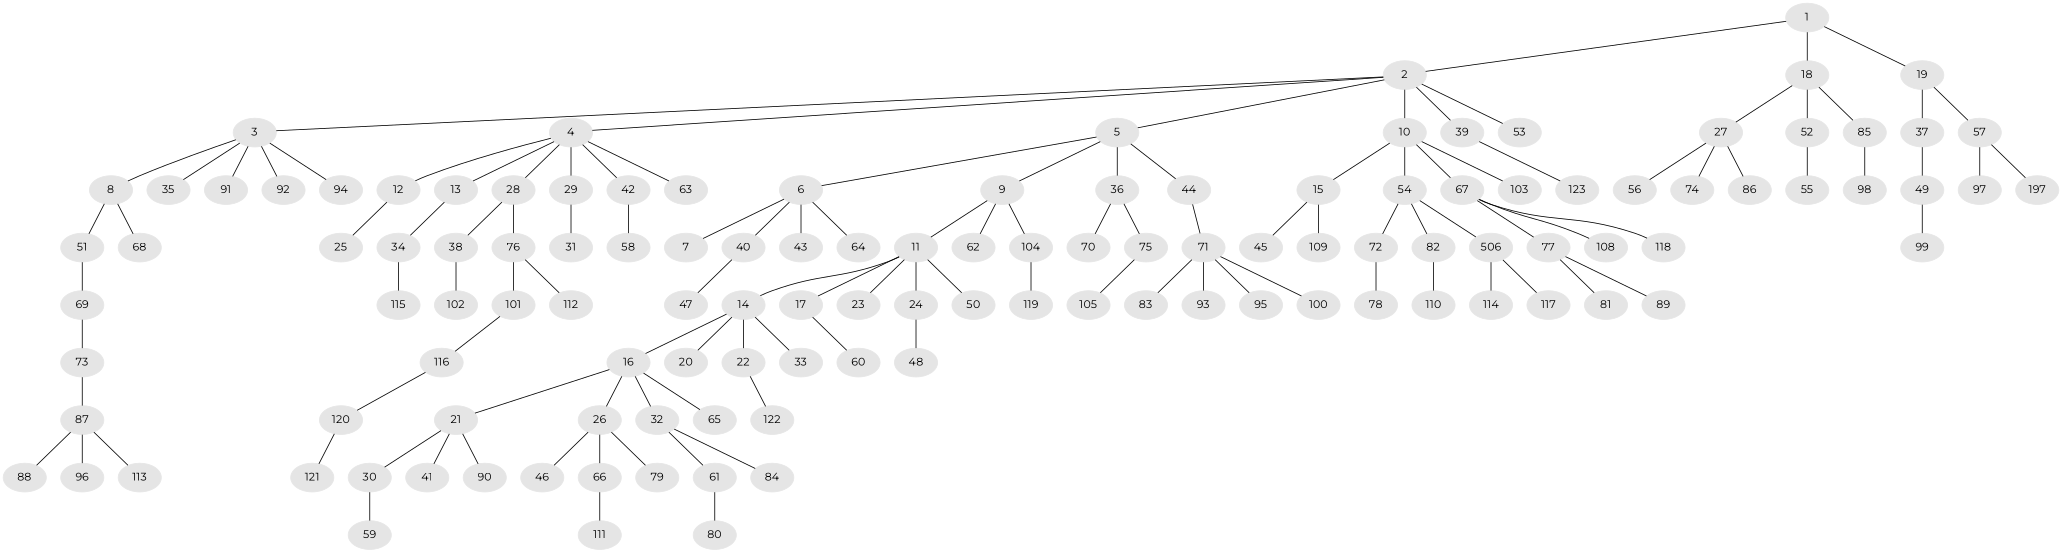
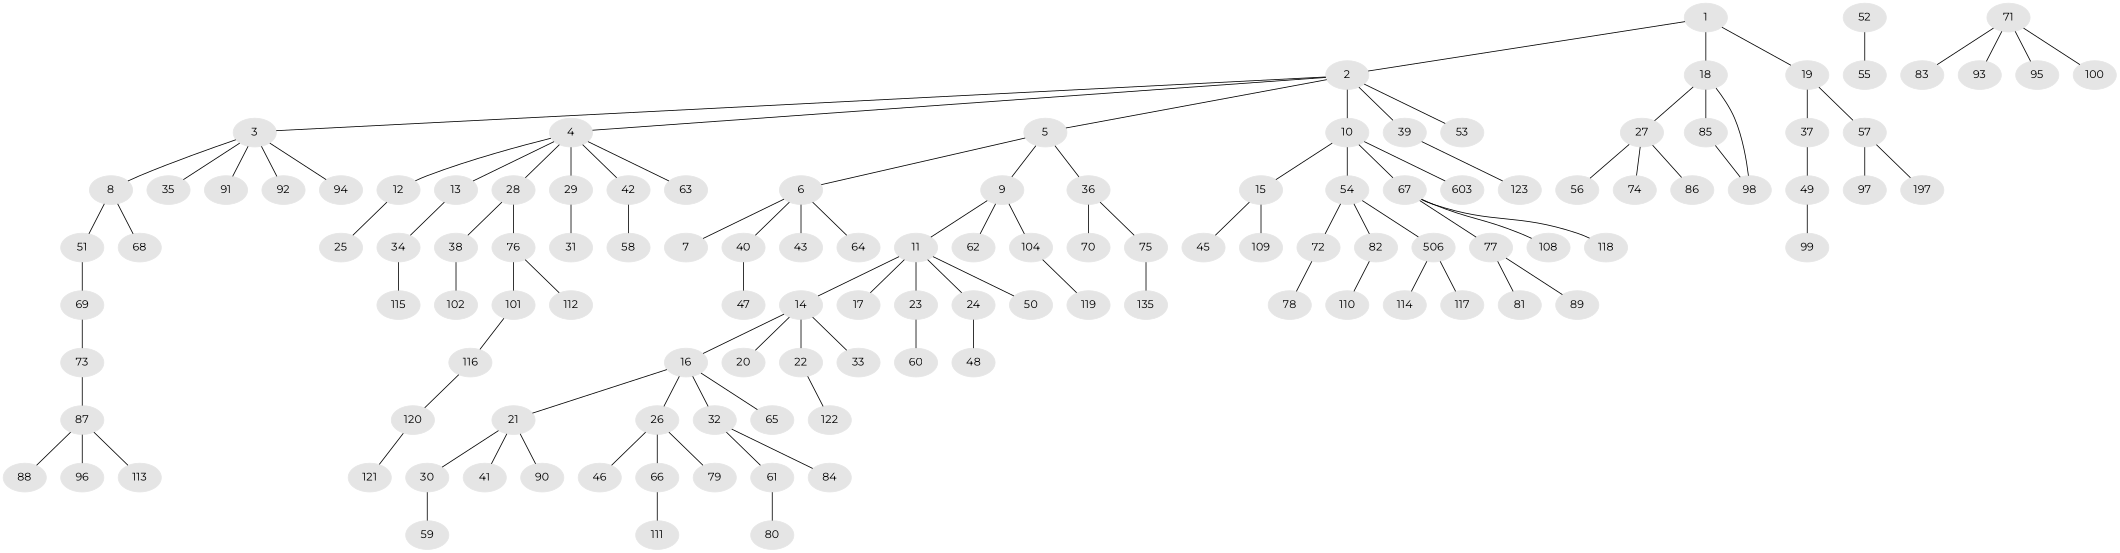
edge "18" -- "52": now "18" -- "98"
node "44": removed
node "103": label "103" -> "603"
node "105": label "105" -> "135"
edge "17" -- "60": now "23" -- "60"
